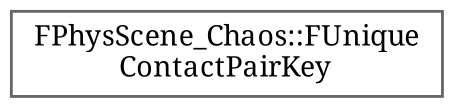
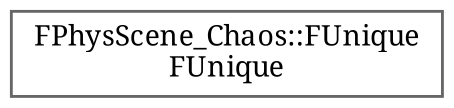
node "FPhysScene_Chaos::FUnique ContactPairKey": label "FPhysScene_Chaos::FUnique ContactPairKey" -> "FPhysScene_Chaos::FUnique FUnique"
